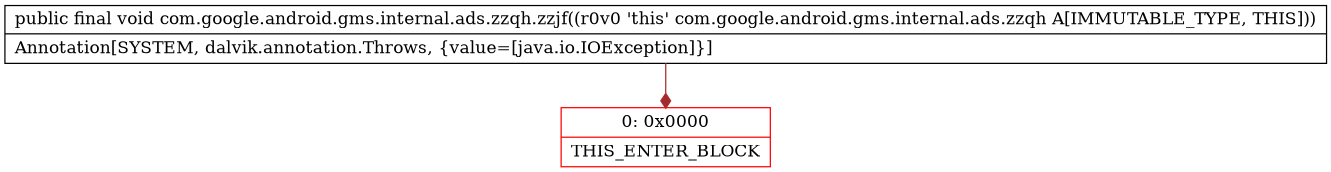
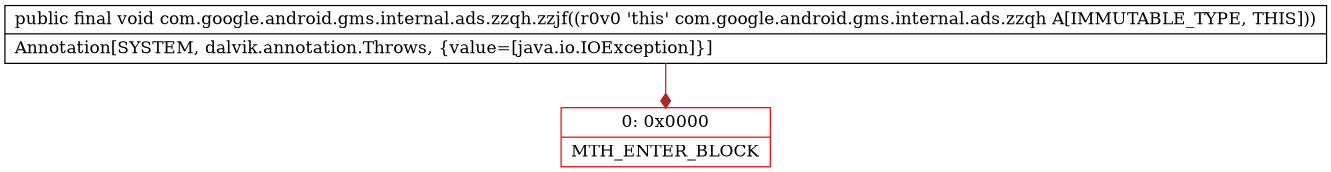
node "0: 0x0000": text "THIS_ENTER_BLOCK" -> "MTH_ENTER_BLOCK"
